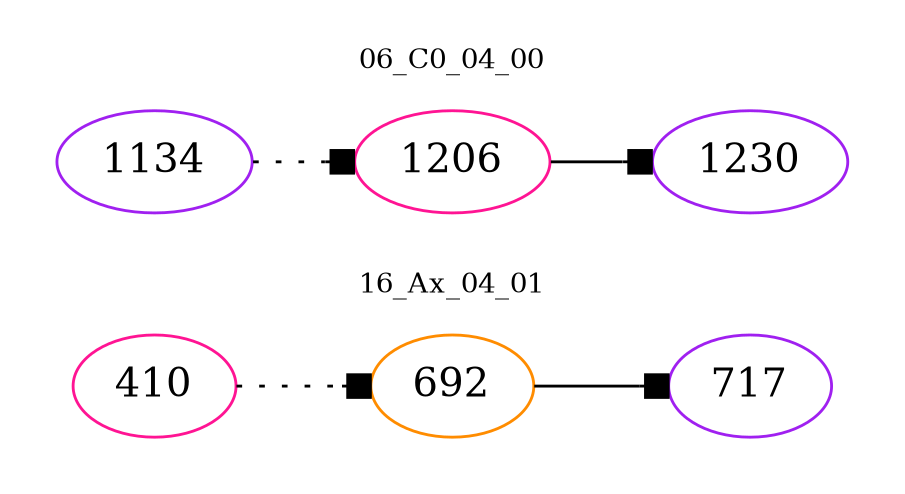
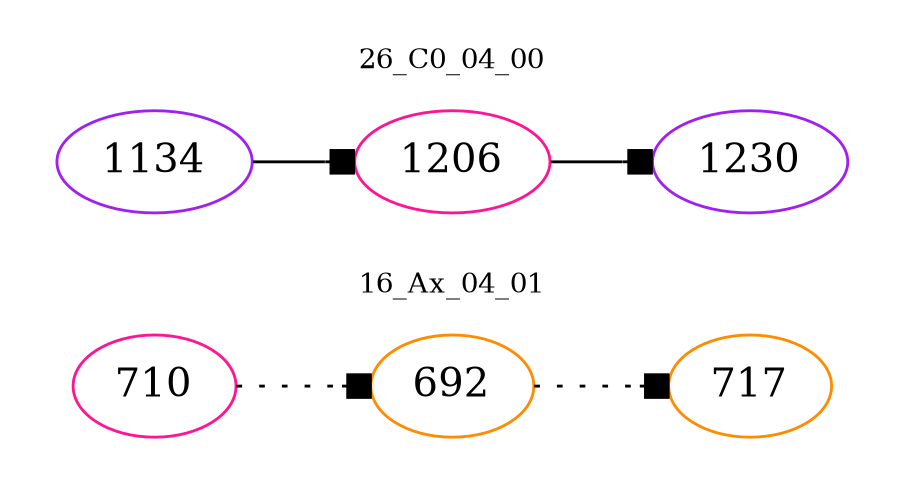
cluster "06_C0_04_00": label "06_C0_04_00" -> "26_C0_04_00"
edge "1134" -> "1206": style dotted -> solid
node "410": label "410" -> "710"
edge "692" -> "717": style solid -> dotted
node "717": color purple -> darkorange
